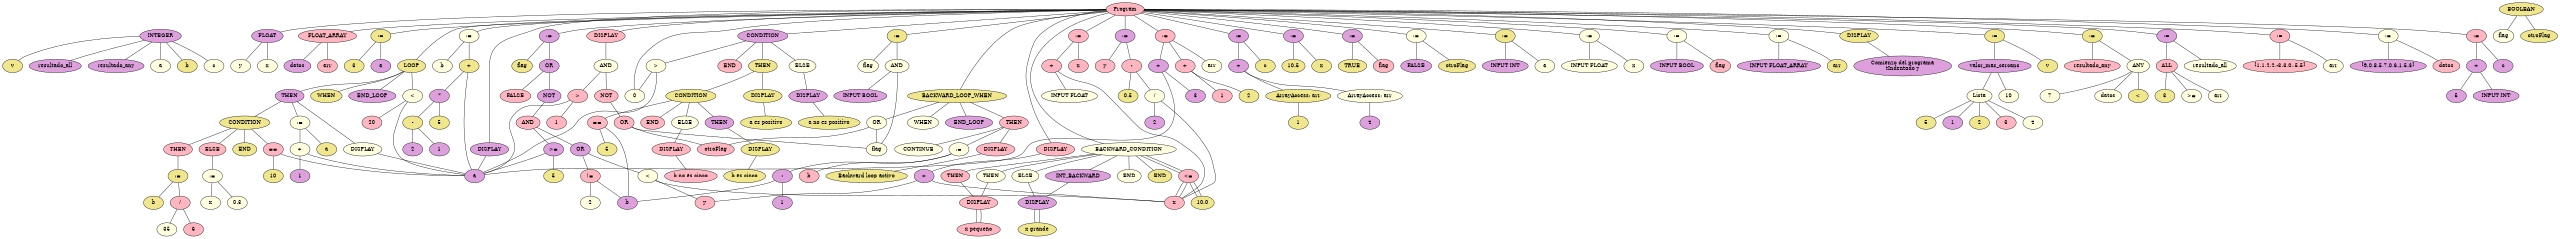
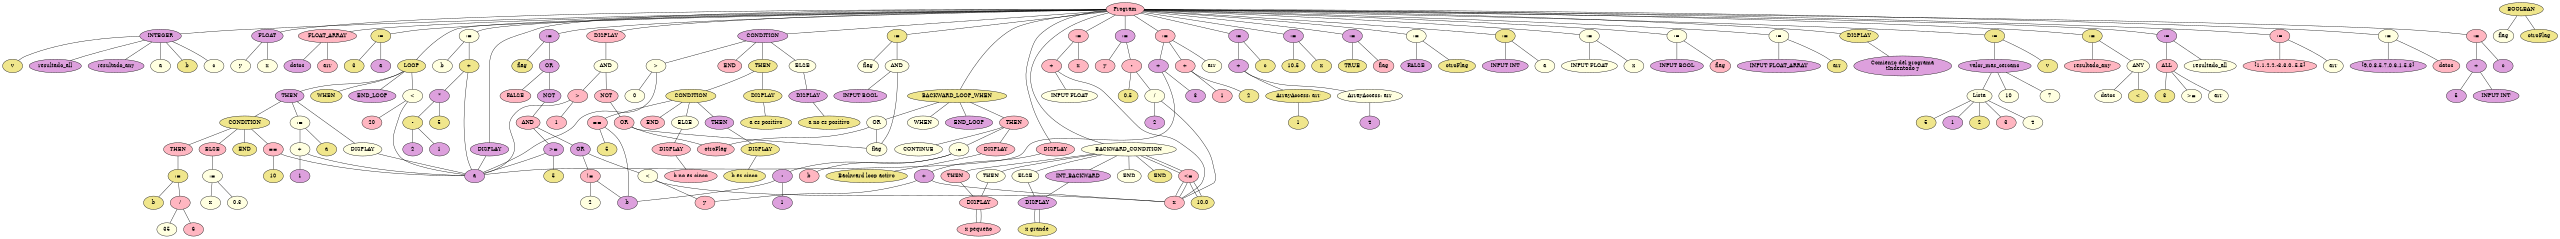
edge "Program" -- "0": now "Program" -- "INTEGER"
edge "ANY" -- "7": now "valor_mas_cercano" -- "7"
